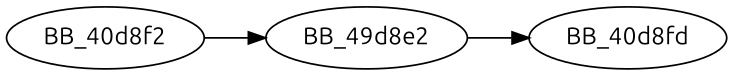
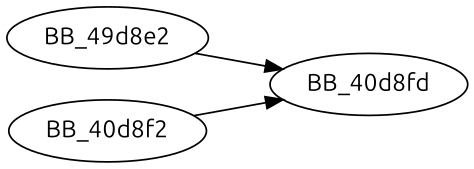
edge "BB_40d8f2" -> "BB_49d8e2": now "BB_40d8f2" -> "BB_40d8fd"
